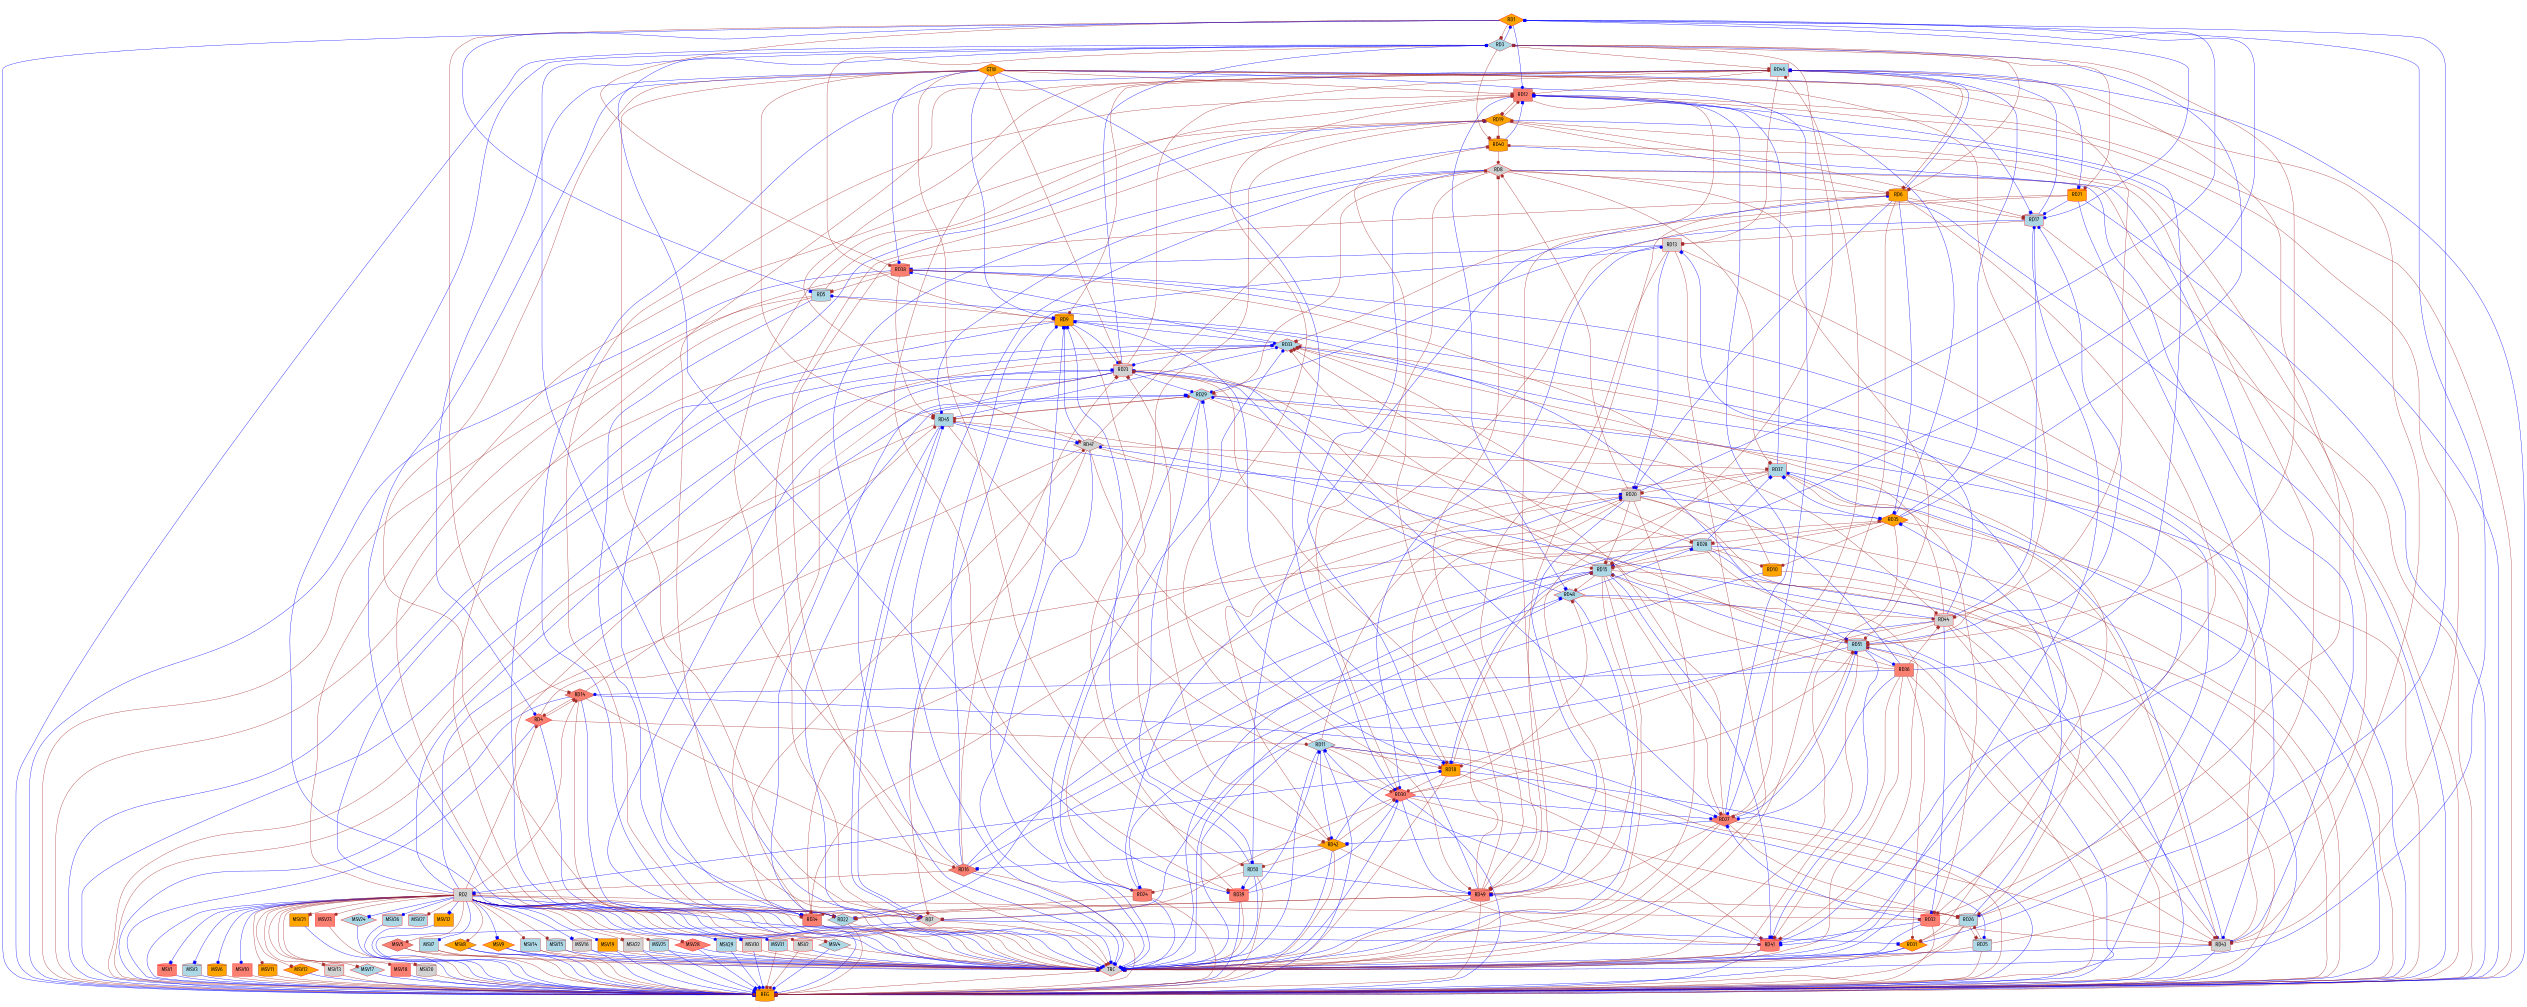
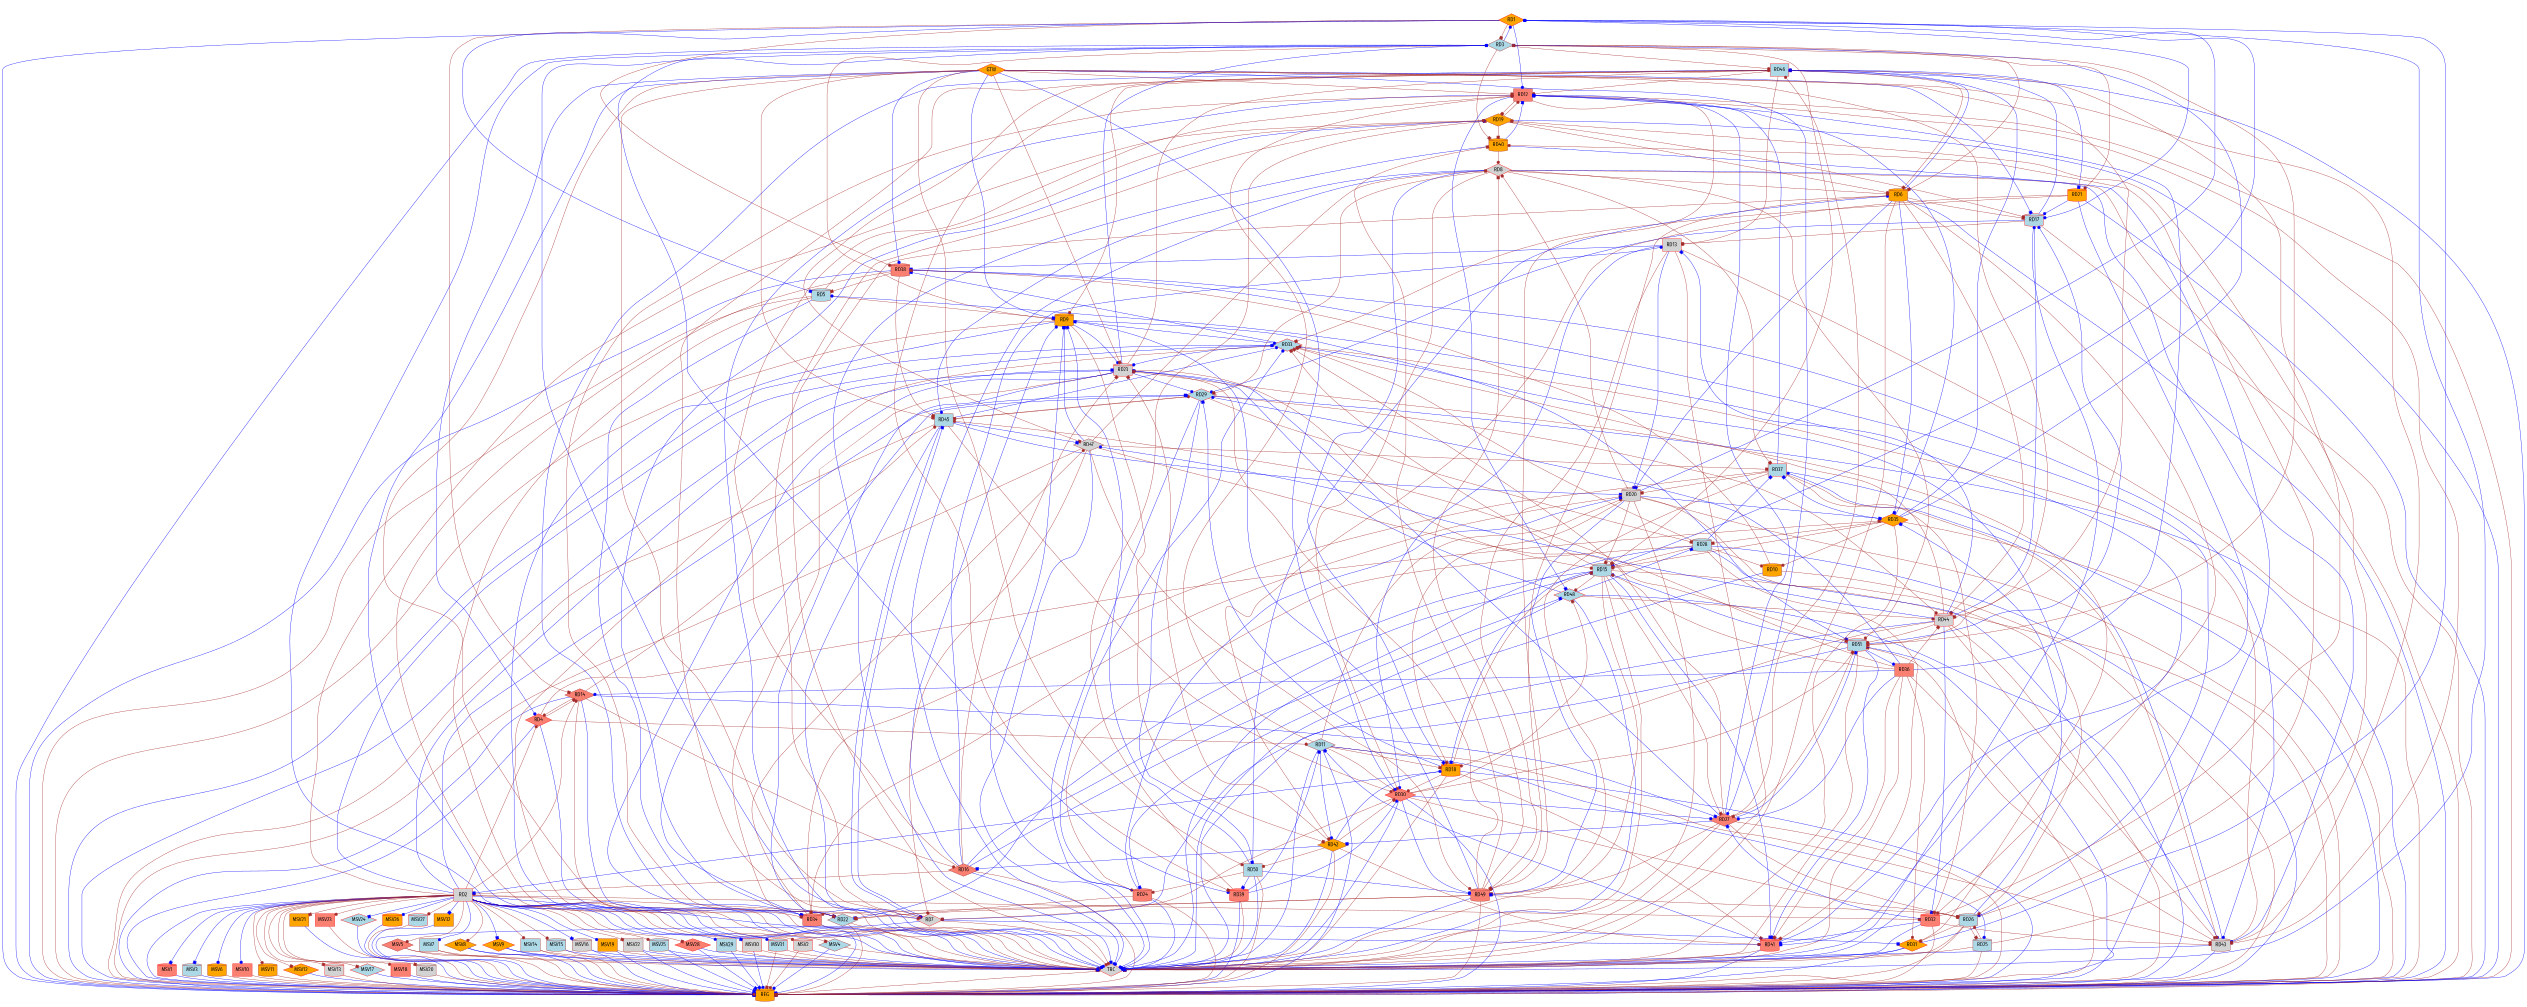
edge "RD12" -> "TRC": added
edge "RD6" -> "RD44": added
node "MSV26": fillcolor lightblue -> orange
edge "MSV27" -> "REG": added
